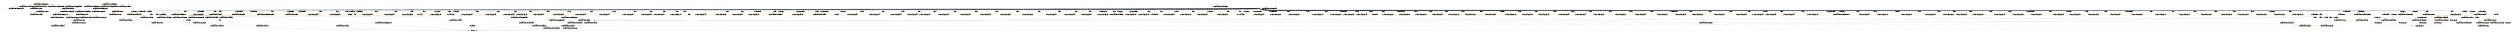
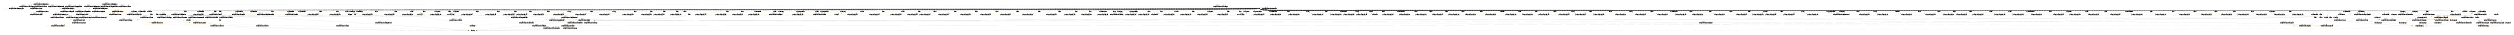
edge "ontologiaValoracionsVols:hasOrigin" -> "owl:topObjectProperty": label "rdfs:subPropertyOf" -> "owl:intersectionOf"
